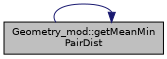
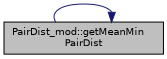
node "Geometry_mod::getMeanMin PairDist": label "Geometry_mod::getMeanMin PairDist" -> "PairDist_mod::getMeanMin PairDist"
